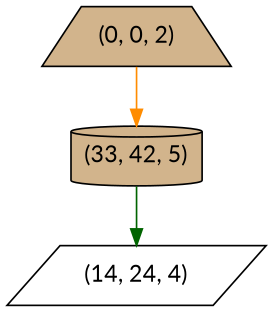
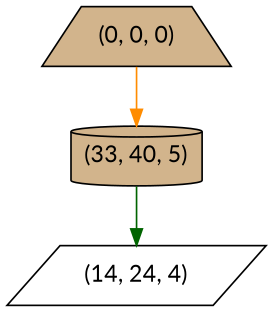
node "(0, 0, 2)": label "(0, 0, 2)" -> "(0, 0, 0)"
node "(33, 42, 5)": label "(33, 42, 5)" -> "(33, 40, 5)"
